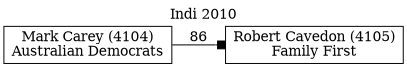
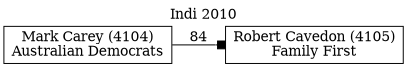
edge "Mark Carey (4104) Australian Democrats" -> "Robert Cavedon (4105) Family First": label "86" -> "84"
